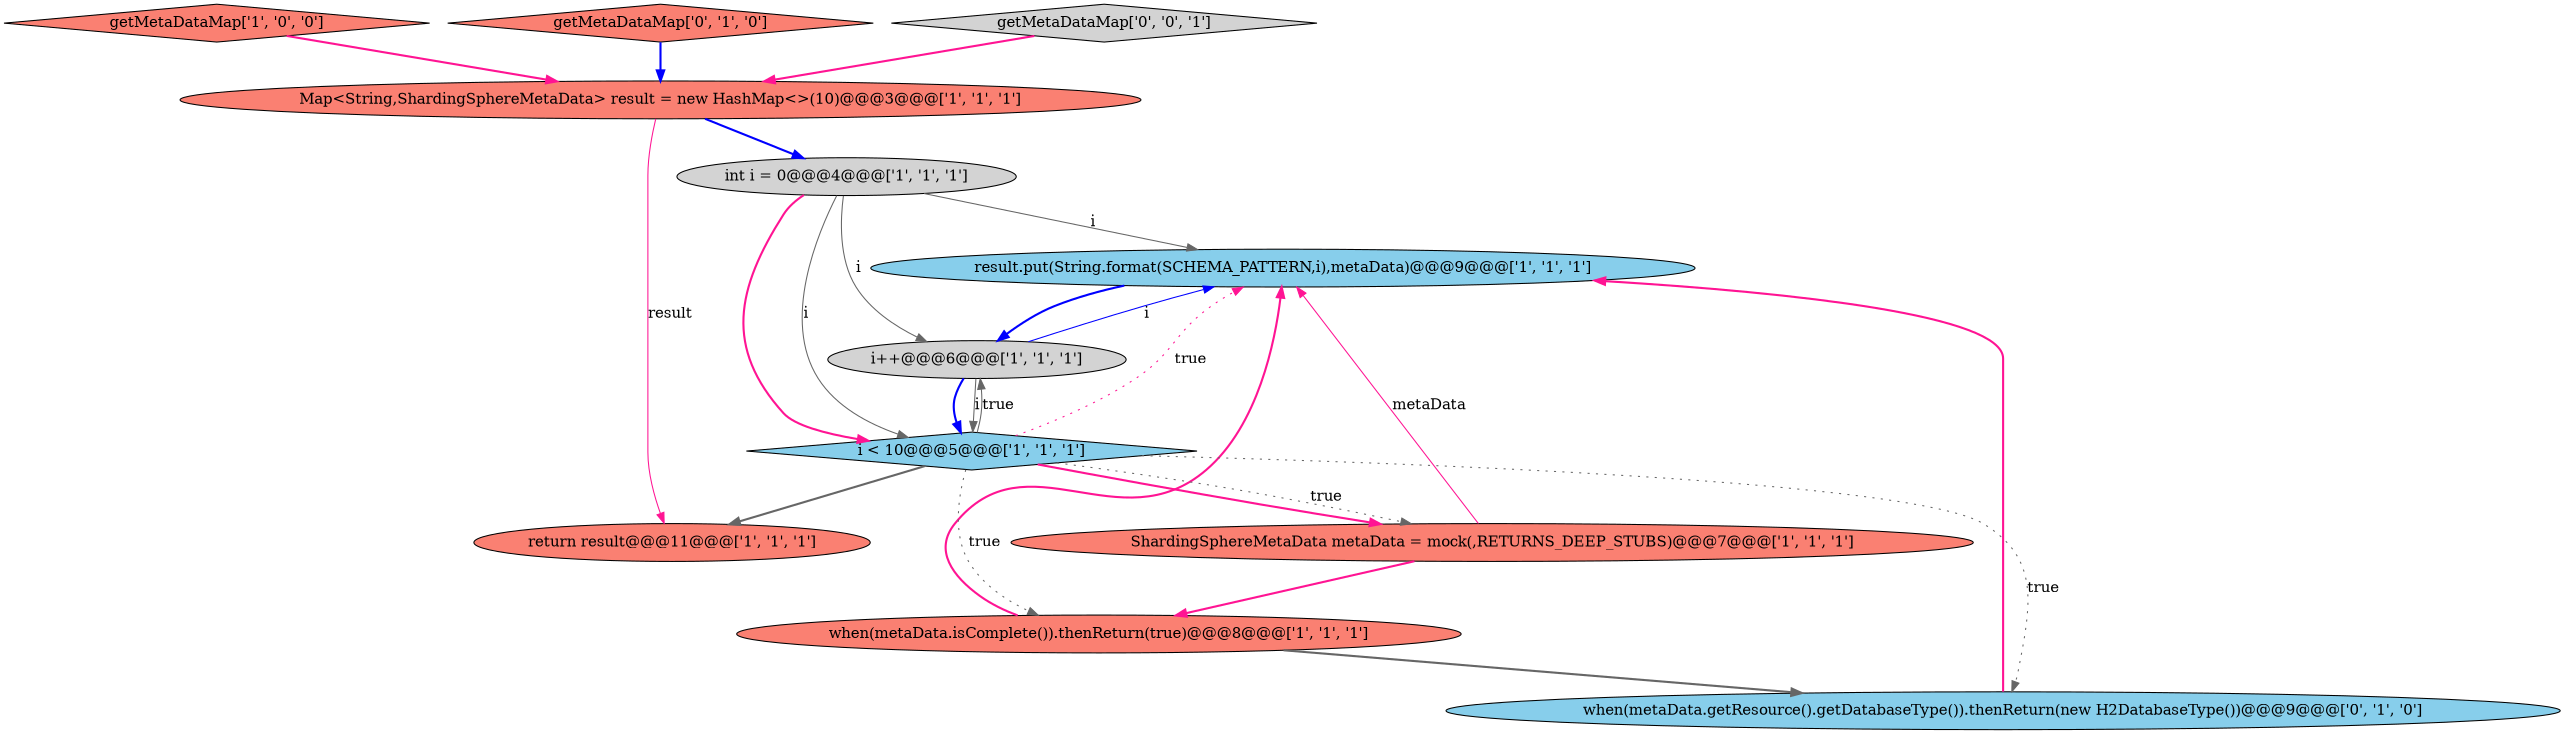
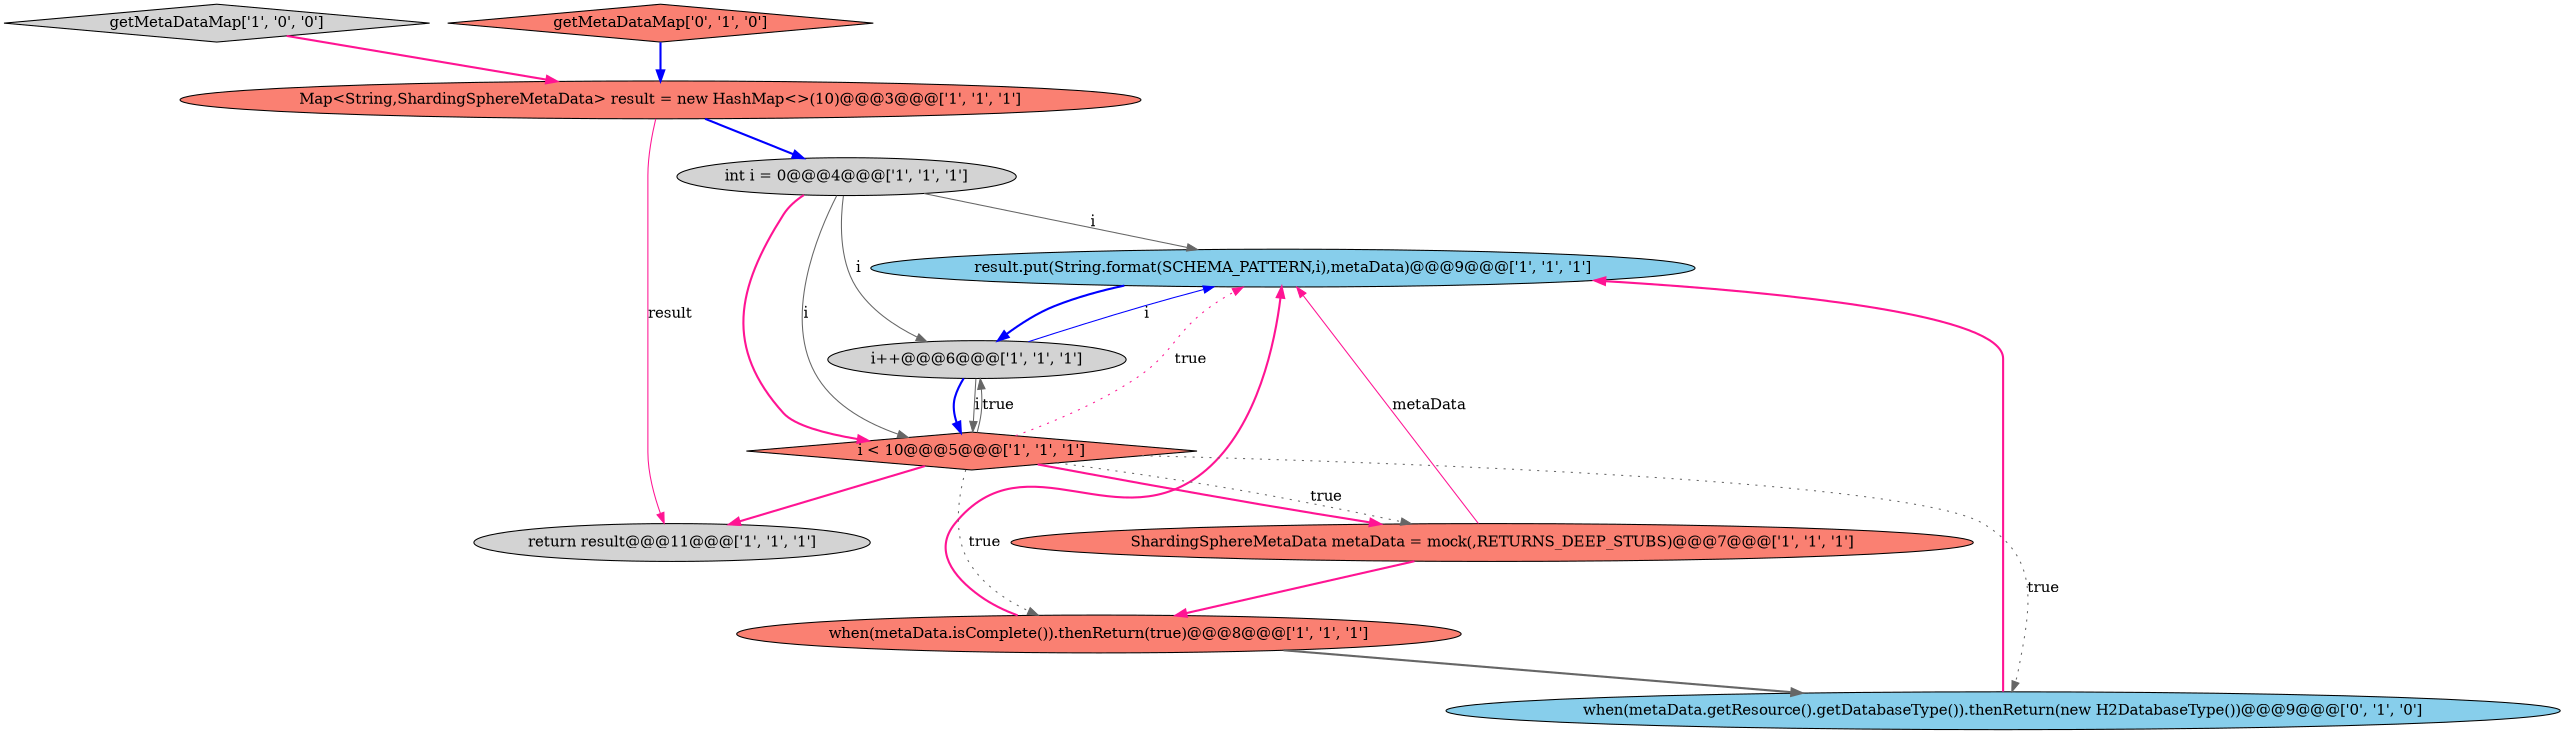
node "getMetaDataMap['1', '0', '0']": fillcolor salmon -> lightgrey
node "getMetaDataMap['0', '0', '1']": removed
node "i < 10@@@5@@@['1', '1', '1']": fillcolor skyblue -> salmon
edge "i < 10@@@5@@@['1', '1', '1']" -> "return result@@@11@@@['1', '1', '1']": color gray40 -> deeppink
node "return result@@@11@@@['1', '1', '1']": fillcolor salmon -> lightgrey
